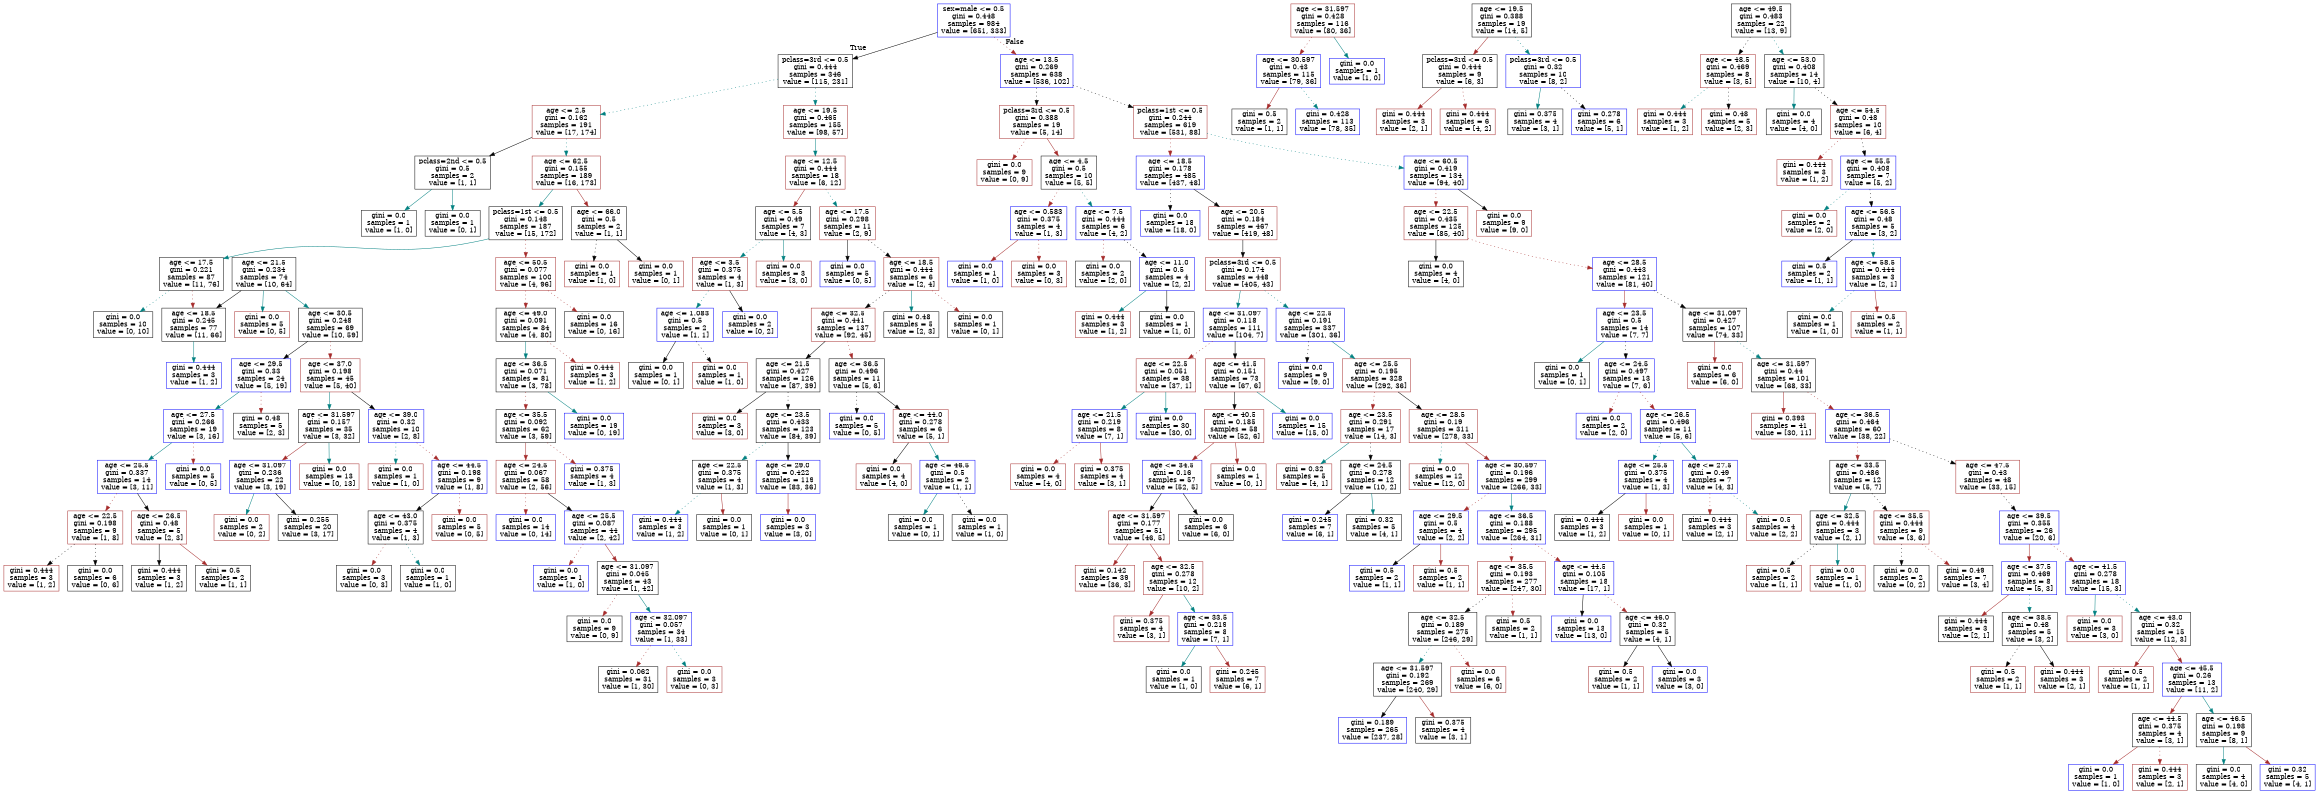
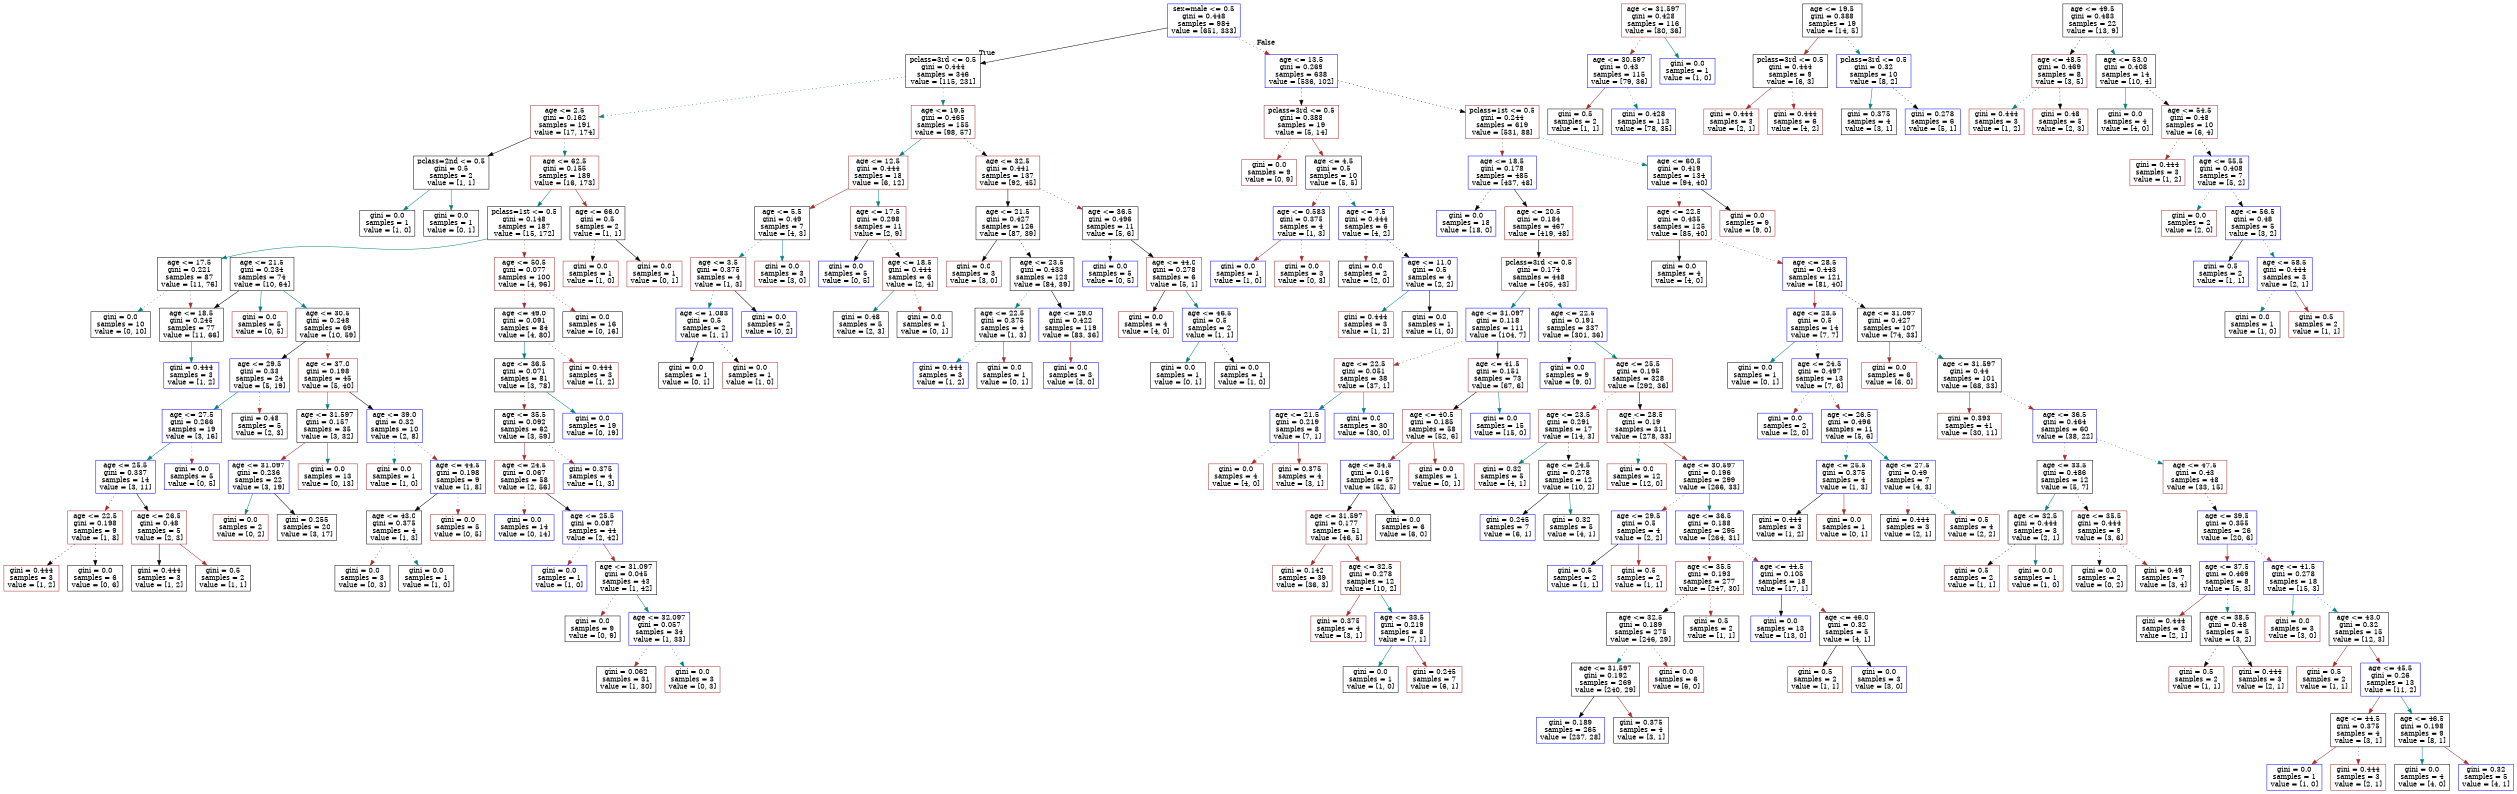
edge "age <= 12.5 gini = 0.444 samples = 18 value = [6, 12]" -> "age <= 17.5 gini = 0.298 samples = 11 value = [2, 9]": style dotted -> solid
edge "age <= 18.5 gini = 0.444 samples = 6 value = [2, 4]" -> "age <= 32.5 gini = 0.441 samples = 137 value = [92, 45]": now "age <= 19.5 gini = 0.465 samples = 155 value = [98, 57]" -> "age <= 32.5 gini = 0.441 samples = 137 value = [92, 45]"
edge "age <= 36.5 gini = 0.464 samples = 60 value = [38, 22]" -> "age <= 47.5 gini = 0.43 samples = 48 value = [33, 15]": color black -> teal
